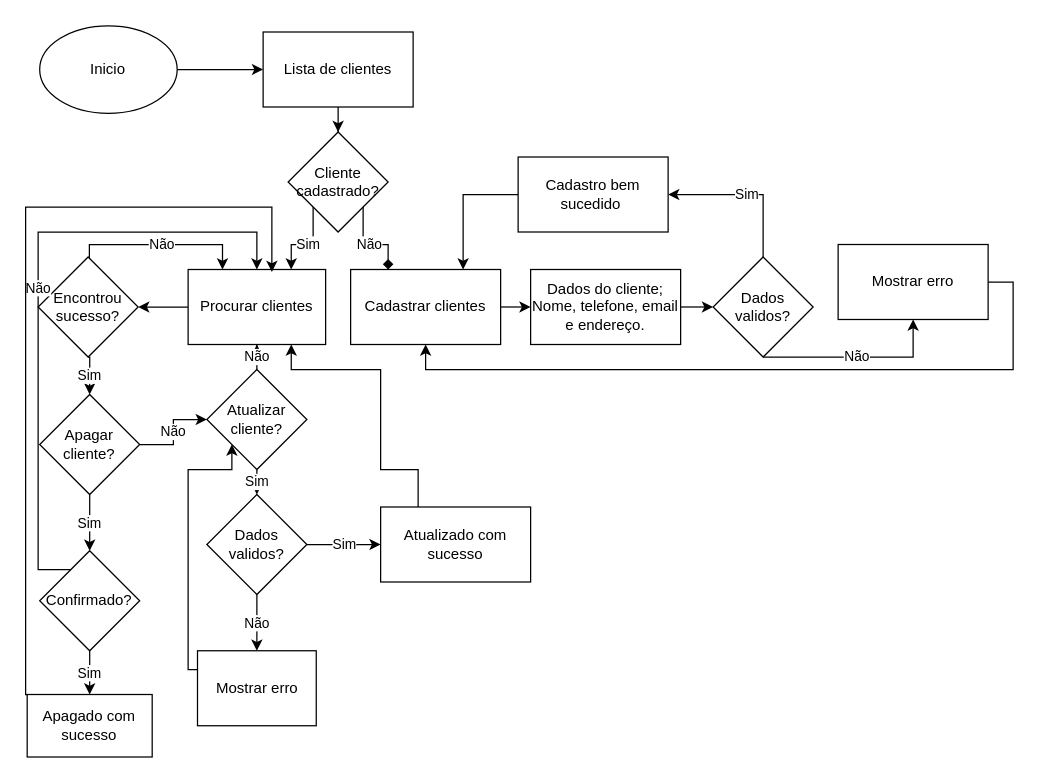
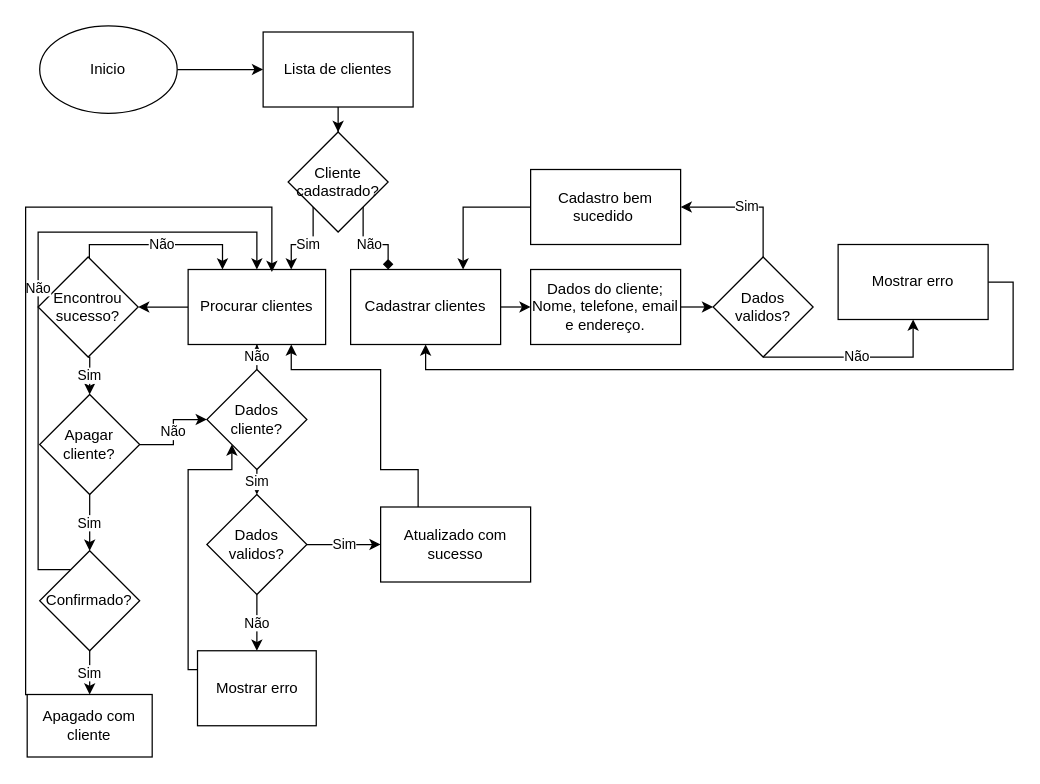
node "Cadastro bem sucedido": moved (593, 194) -> (606, 207)
node "Atualizar cliente?": label "Atualizar cliente?" -> "Dados cliente?"
node "Apagado com sucesso": label "Apagado com sucesso" -> "Apagado com cliente"
